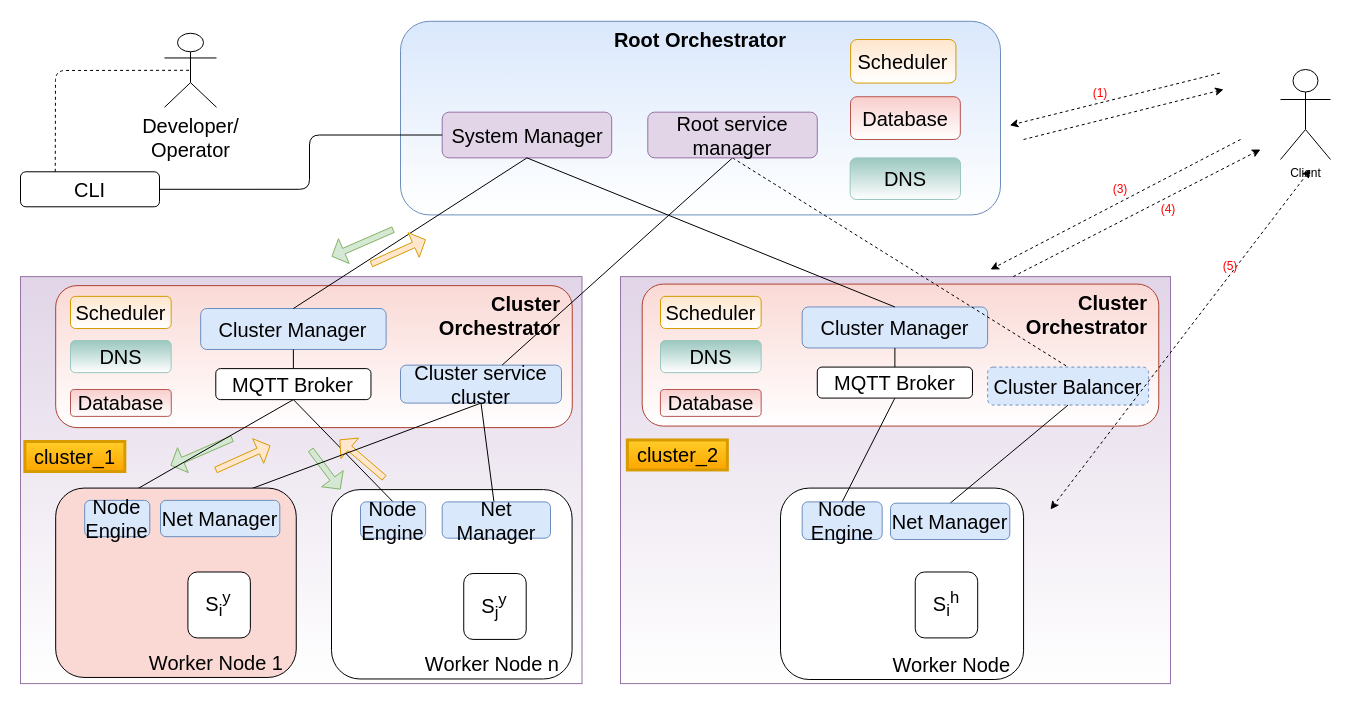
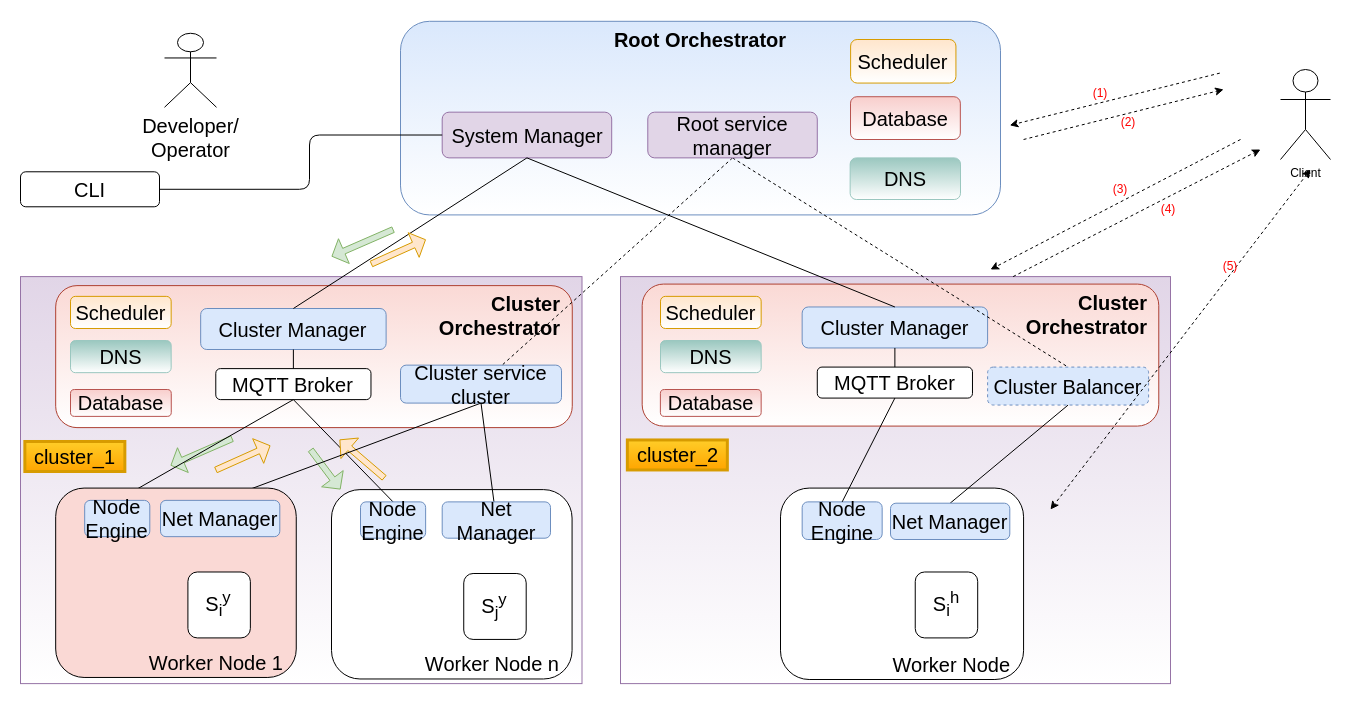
edge "Developer/ Operator" -- "CLI": removed
node "(2)": added
edge "Root service manager" -- "Cluster service cluster": style solid -> dashed
